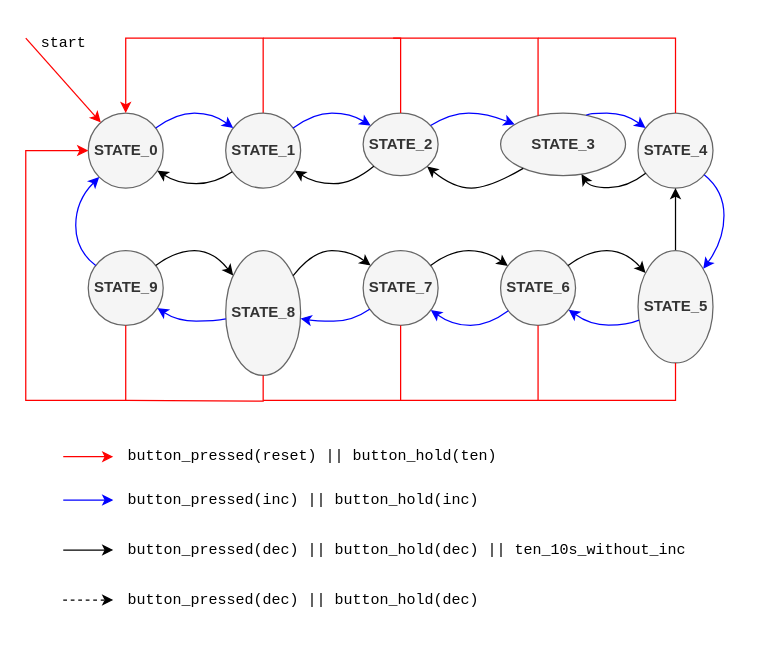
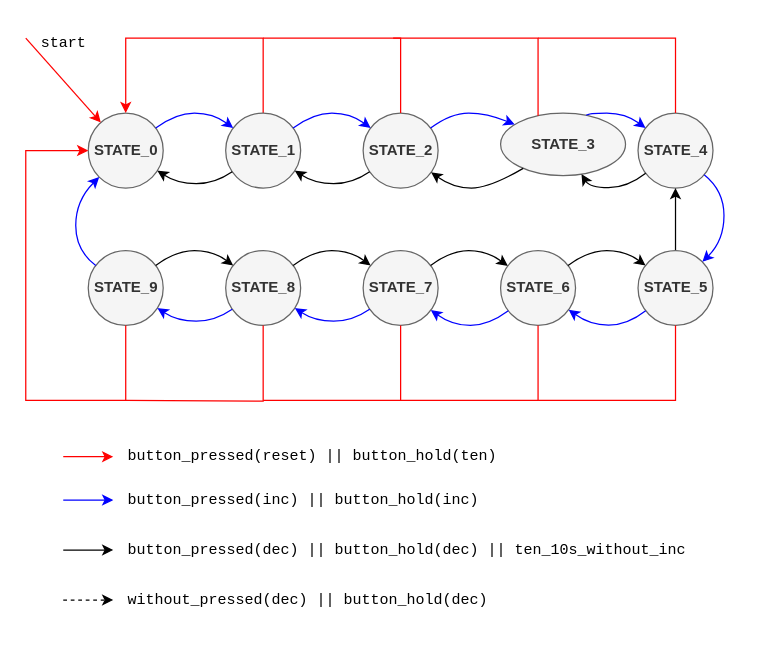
node "STATE_2": size 75x63 -> 75x75
node "STATE_5": size 75x113 -> 75x75
node "STATE_8": size 75x125 -> 75x75
node "button_pressed(dec) || button_hold(dec)": label "button_pressed(dec) || button_hold(dec)" -> "without_pressed(dec) || button_hold(dec)"
